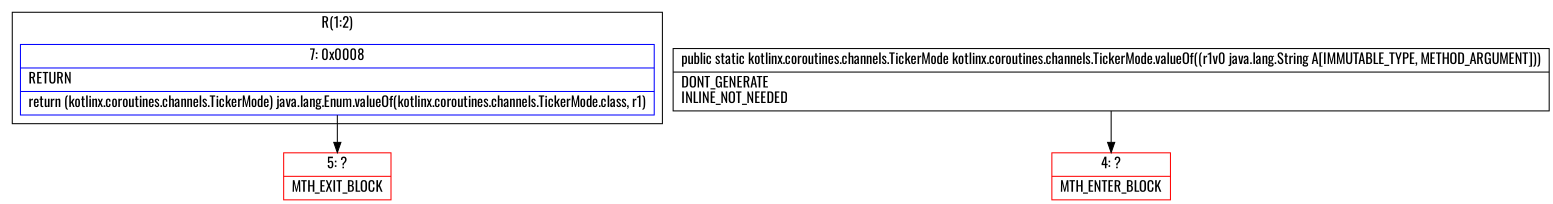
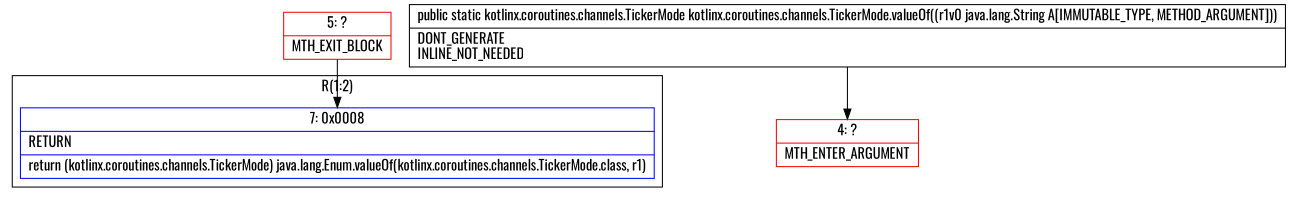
edge "7: 0x0008" -> "5: ?": reversed
node "4: ?": text "MTH_ENTER_BLOCK" -> "MTH_ENTER_ARGUMENT"
